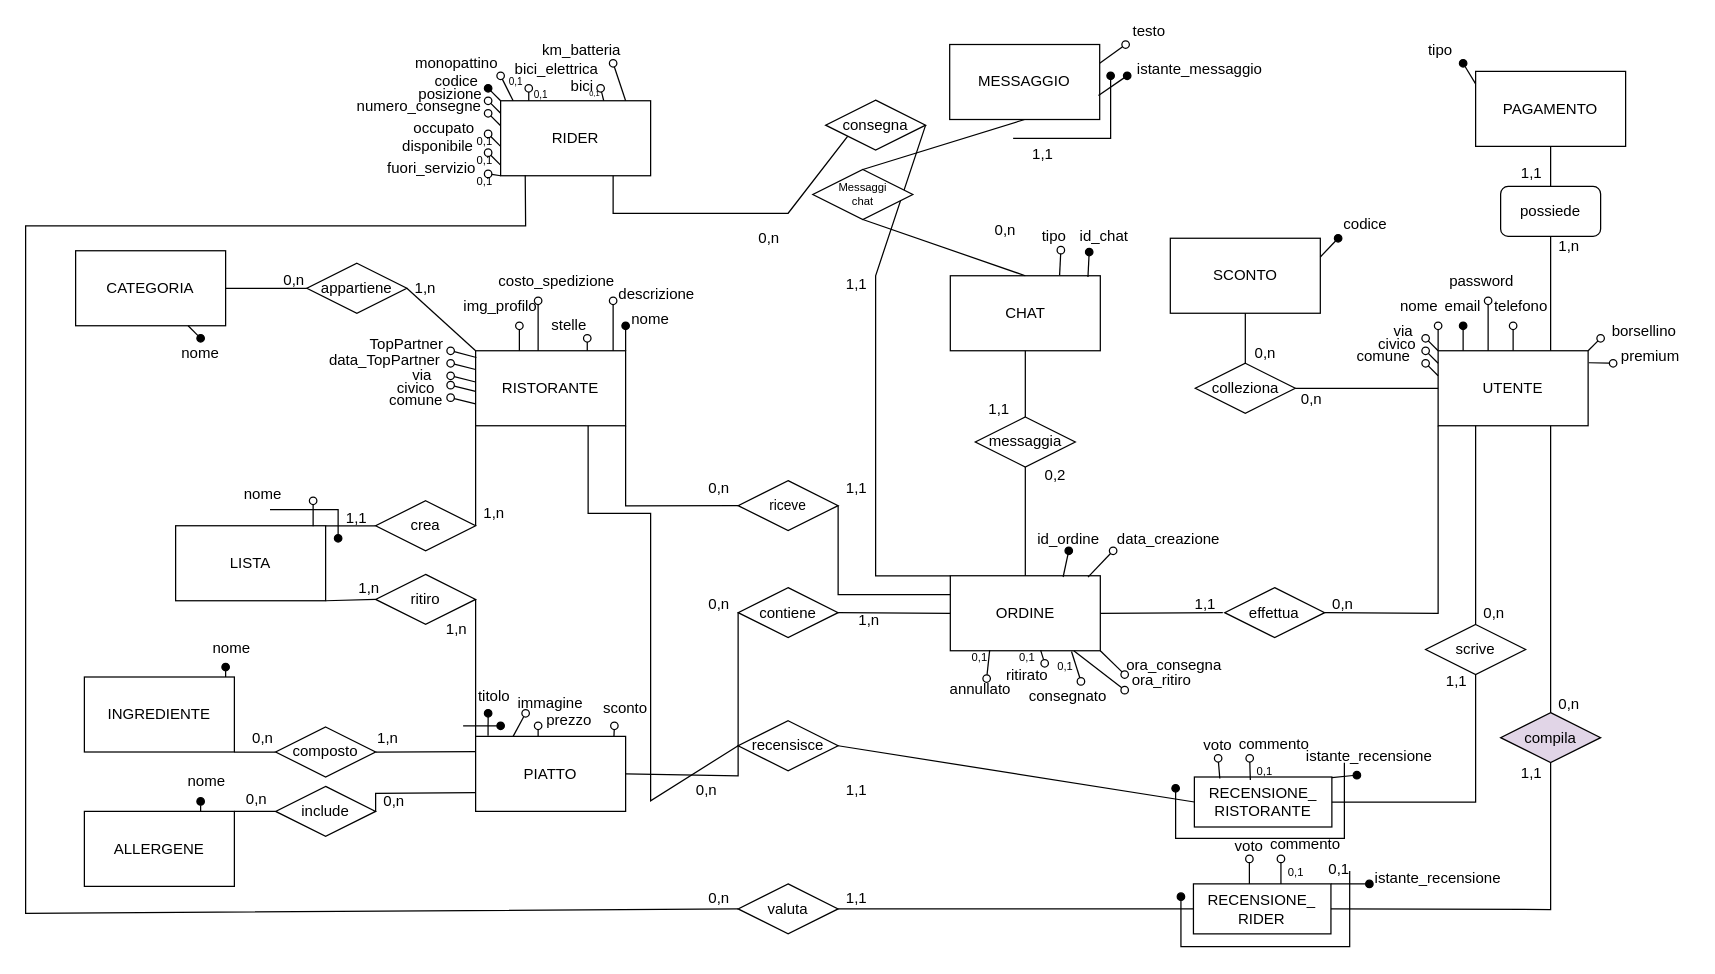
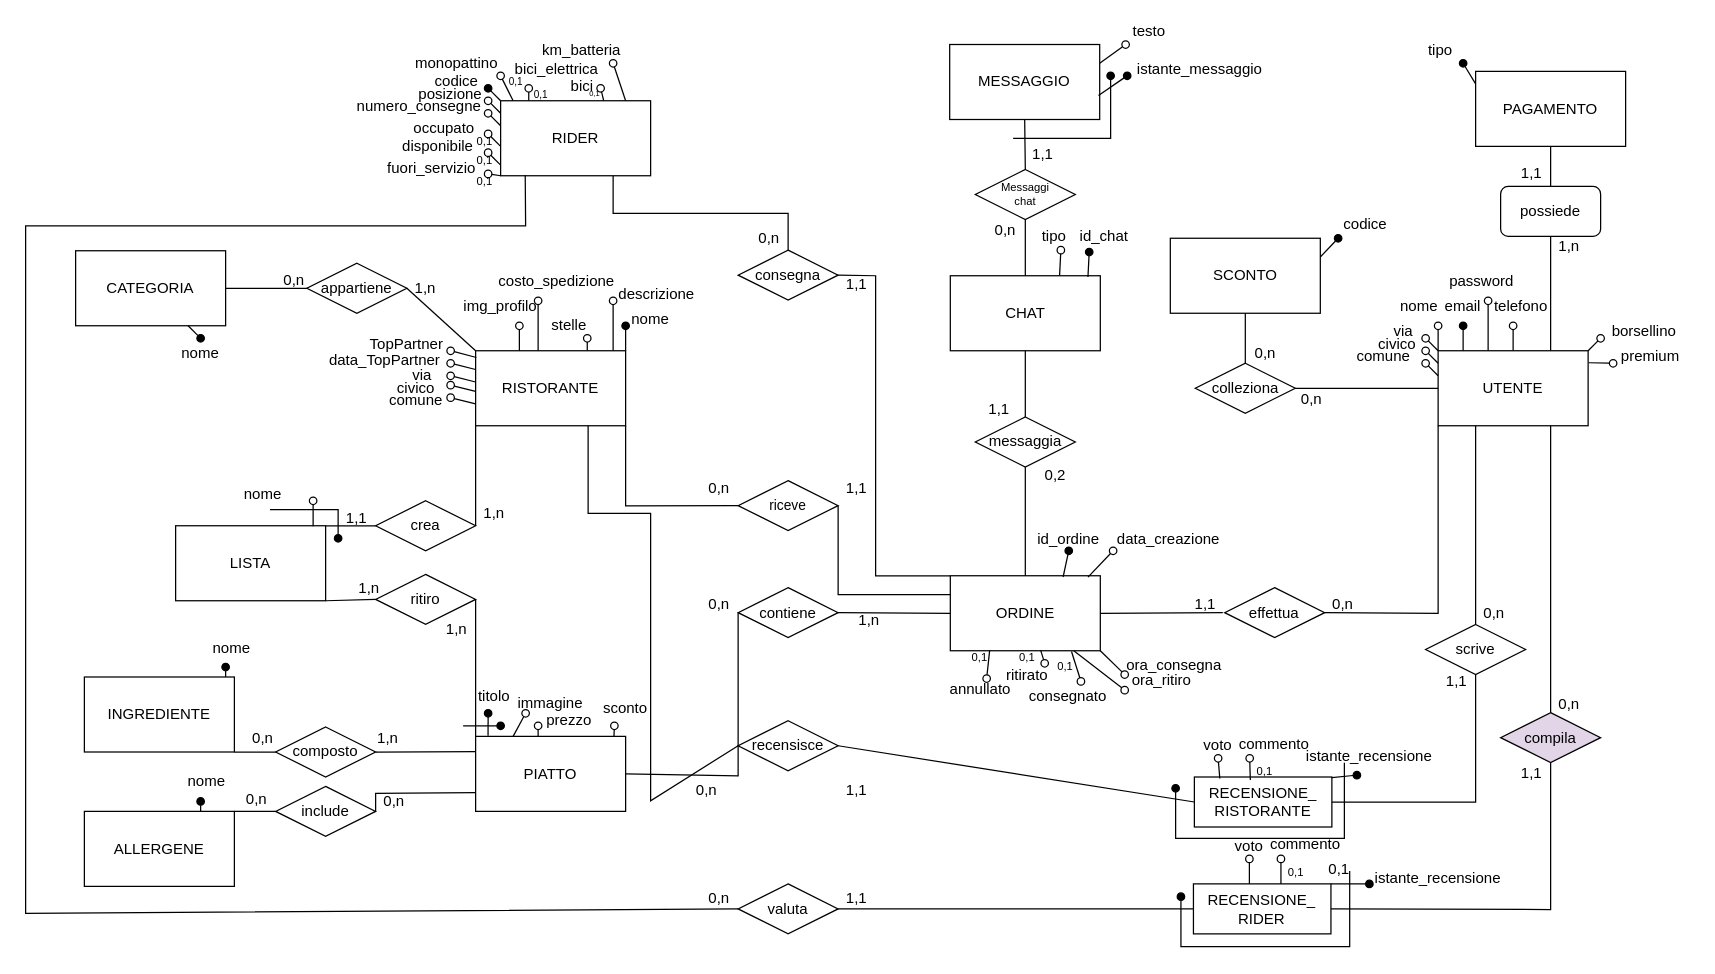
node "consegna": moved (876, 125) -> (788, 275)
node "Messaggi chat": moved (863, 194) -> (1025, 194)
